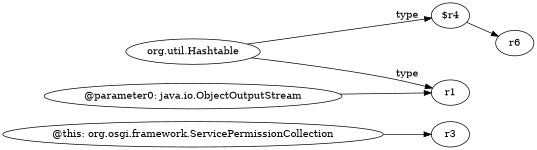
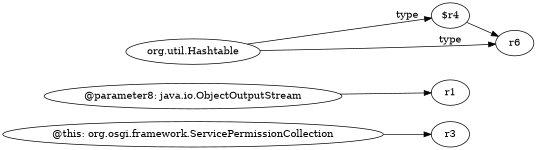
edge "org.util.Hashtable" -> "r1": now "org.util.Hashtable" -> "r6"
node "@parameter0: java.io.ObjectOutputStream": label "@parameter0: java.io.ObjectOutputStream" -> "@parameter8: java.io.ObjectOutputStream"
